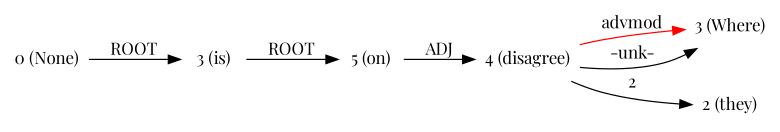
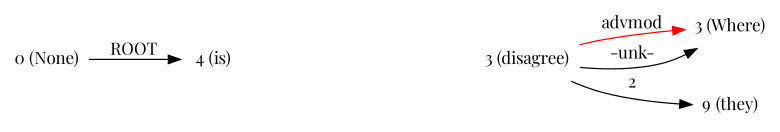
node "3 (is)": label "3 (is)" -> "4 (is)"
node "5 (on)": removed
node "4 (disagree)": label "4 (disagree)" -> "3 (disagree)"
node "2 (they)": label "2 (they)" -> "9 (they)"
